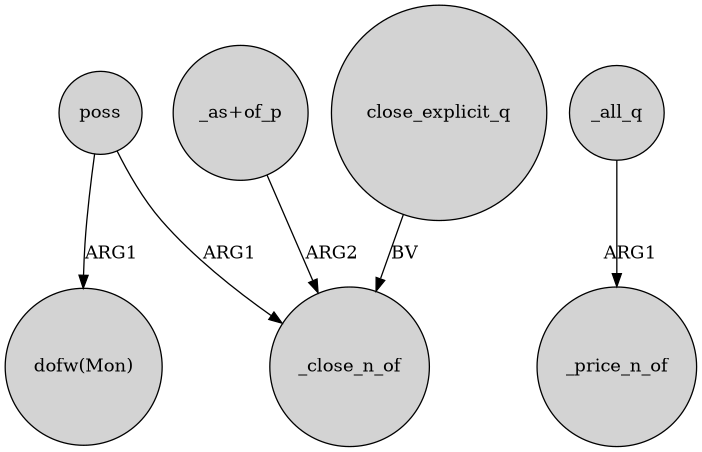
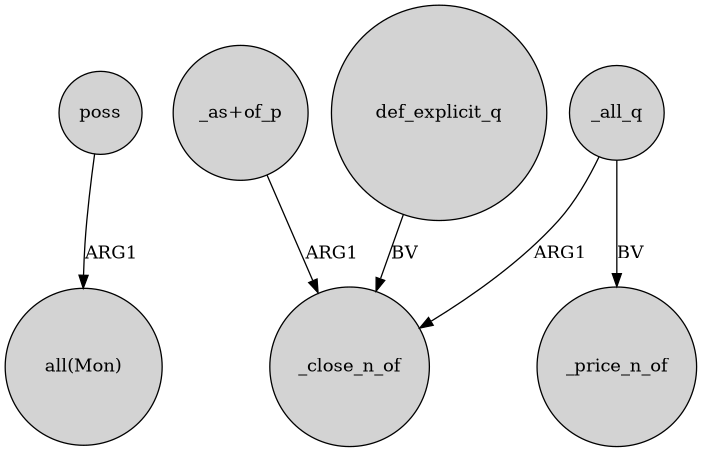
node "close_explicit_q": label "close_explicit_q" -> "def_explicit_q"
edge "poss" -> "_close_n_of": now "_all_q" -> "_close_n_of"
edge "_as+of_p" -> "_close_n_of": label "ARG2" -> "ARG1"
edge "_all_q" -> "_price_n_of": label "ARG1" -> "BV"
node "dofw(Mon)": label "dofw(Mon)" -> "all(Mon)"
